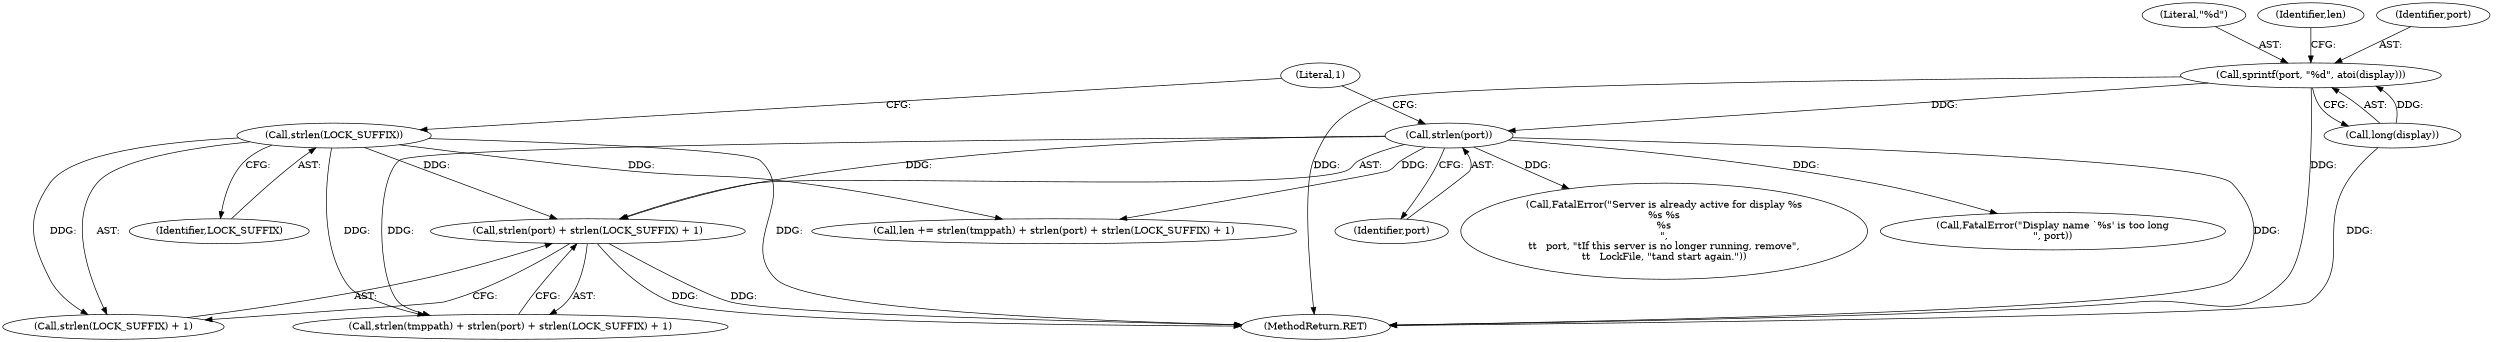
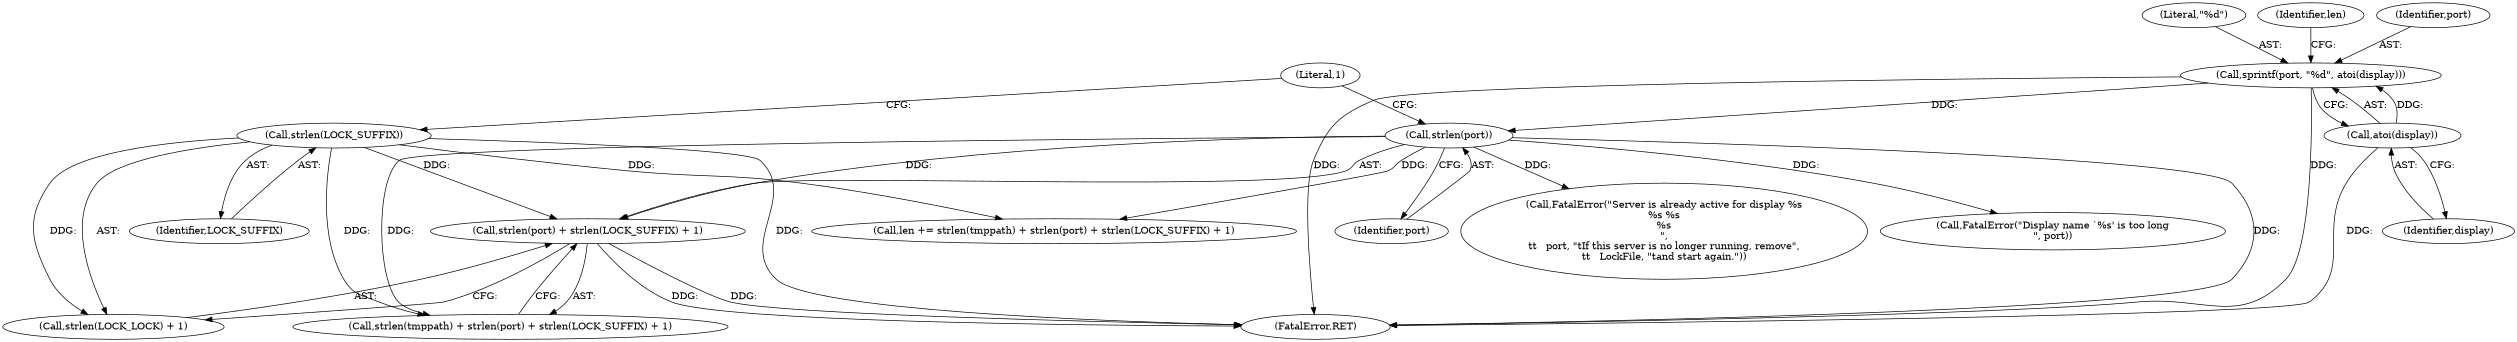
node "(Call,long(display))": label "(Call,long(display))" -> "(Call,atoi(display))"
edge "(Call,strlen(LOCK_SUFFIX))" -> "(Identifier,LOCK_SUFFIX)": label "CFG: " -> "AST: "
node "(Identifier,display)": added
node "(Call,strlen(LOCK_SUFFIX) + 1)": label "(Call,strlen(LOCK_SUFFIX) + 1)" -> "(Call,strlen(LOCK_LOCK) + 1)"
node "(MethodReturn,RET)": label "(MethodReturn,RET)" -> "(FatalError,RET)"
